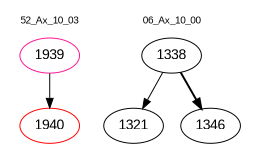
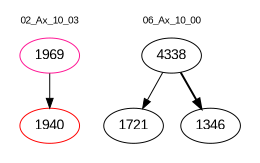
cluster "52_Ax_10_03": label "52_Ax_10_03" -> "02_Ax_10_03"
node "1939": label "1939" -> "1969"
node "1338": label "1338" -> "4338"
node "1321": label "1321" -> "1721"
